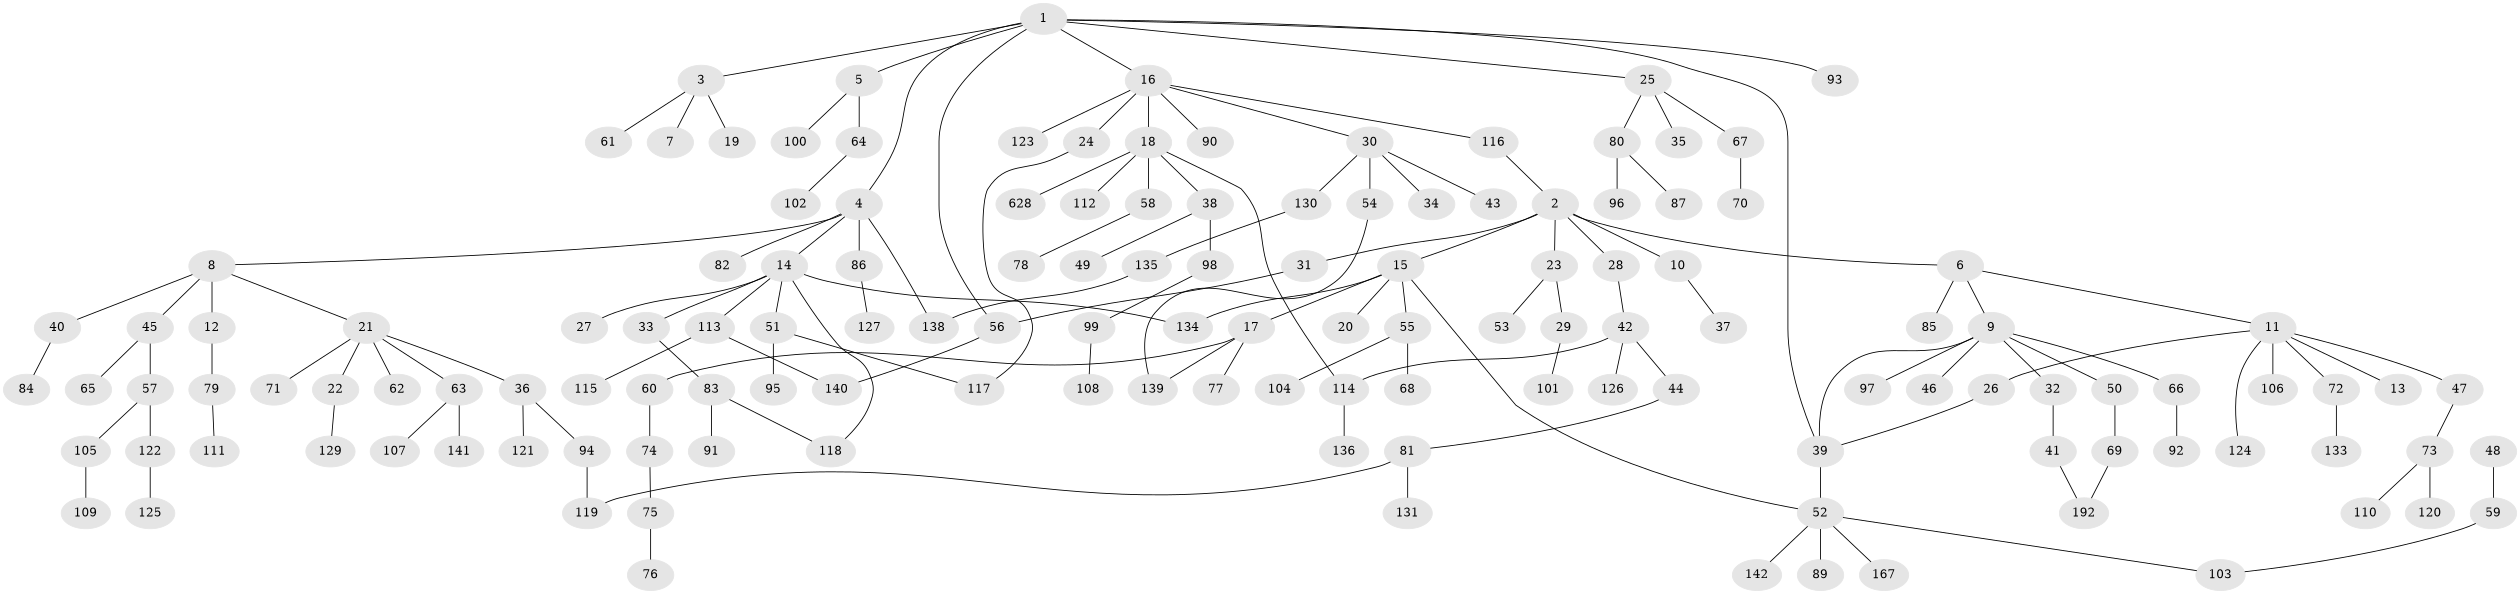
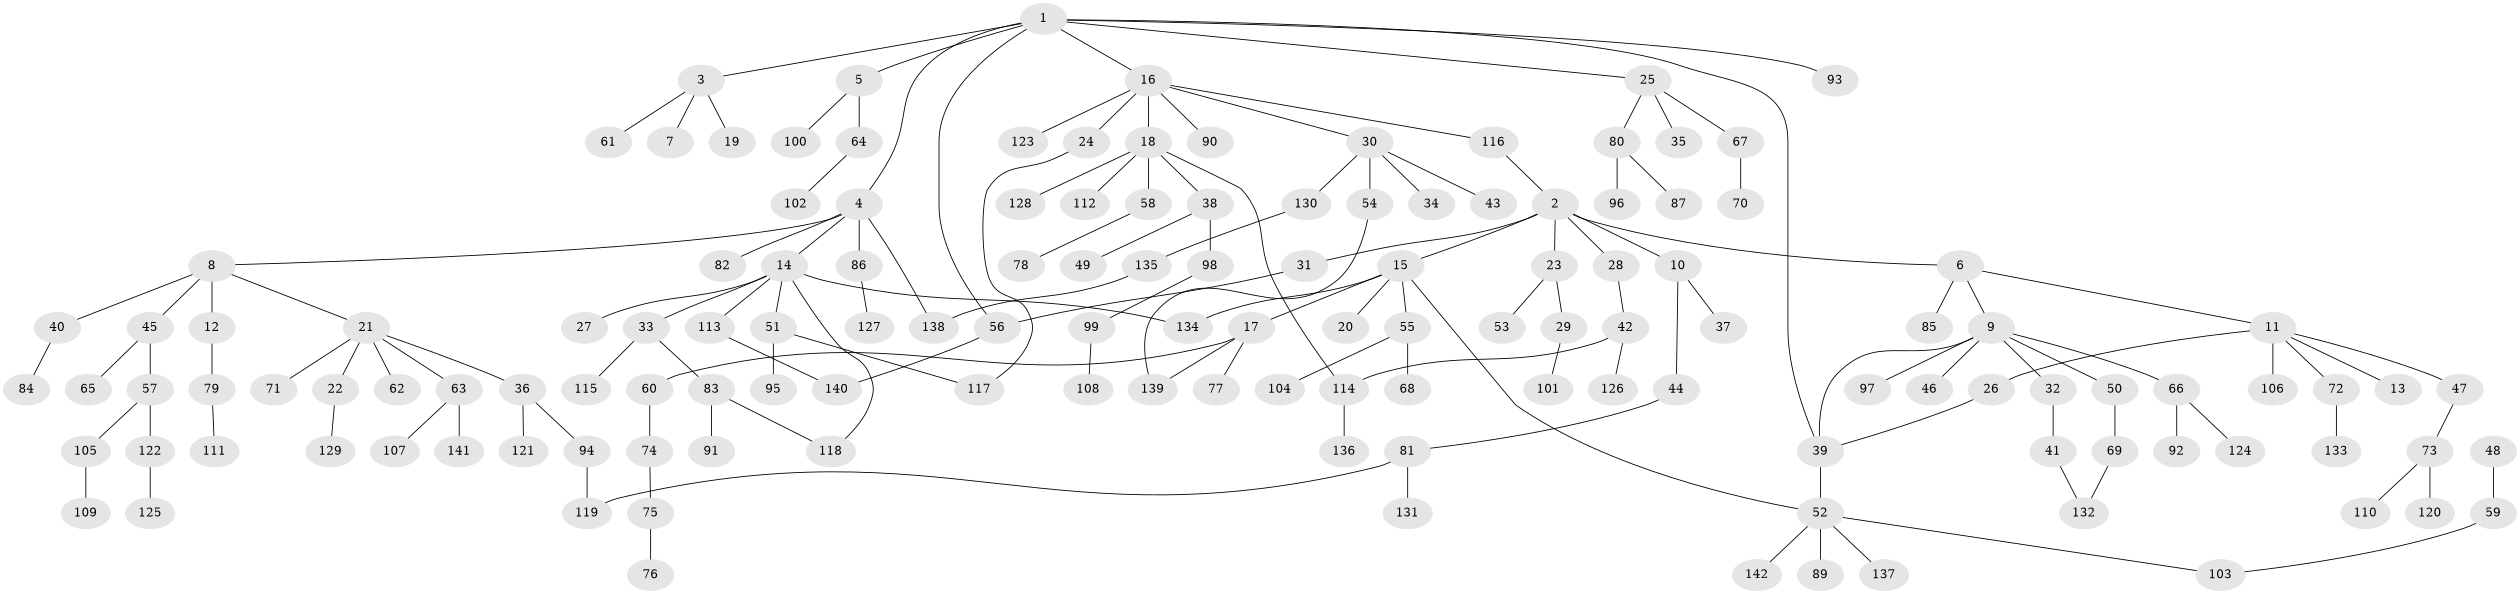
node "628": label "628" -> "128"
edge "113" -- "115": now "33" -- "115"
edge "42" -- "44": now "10" -- "44"
edge "11" -- "124": now "66" -- "124"
node "192": label "192" -> "132"
node "167": label "167" -> "137"
